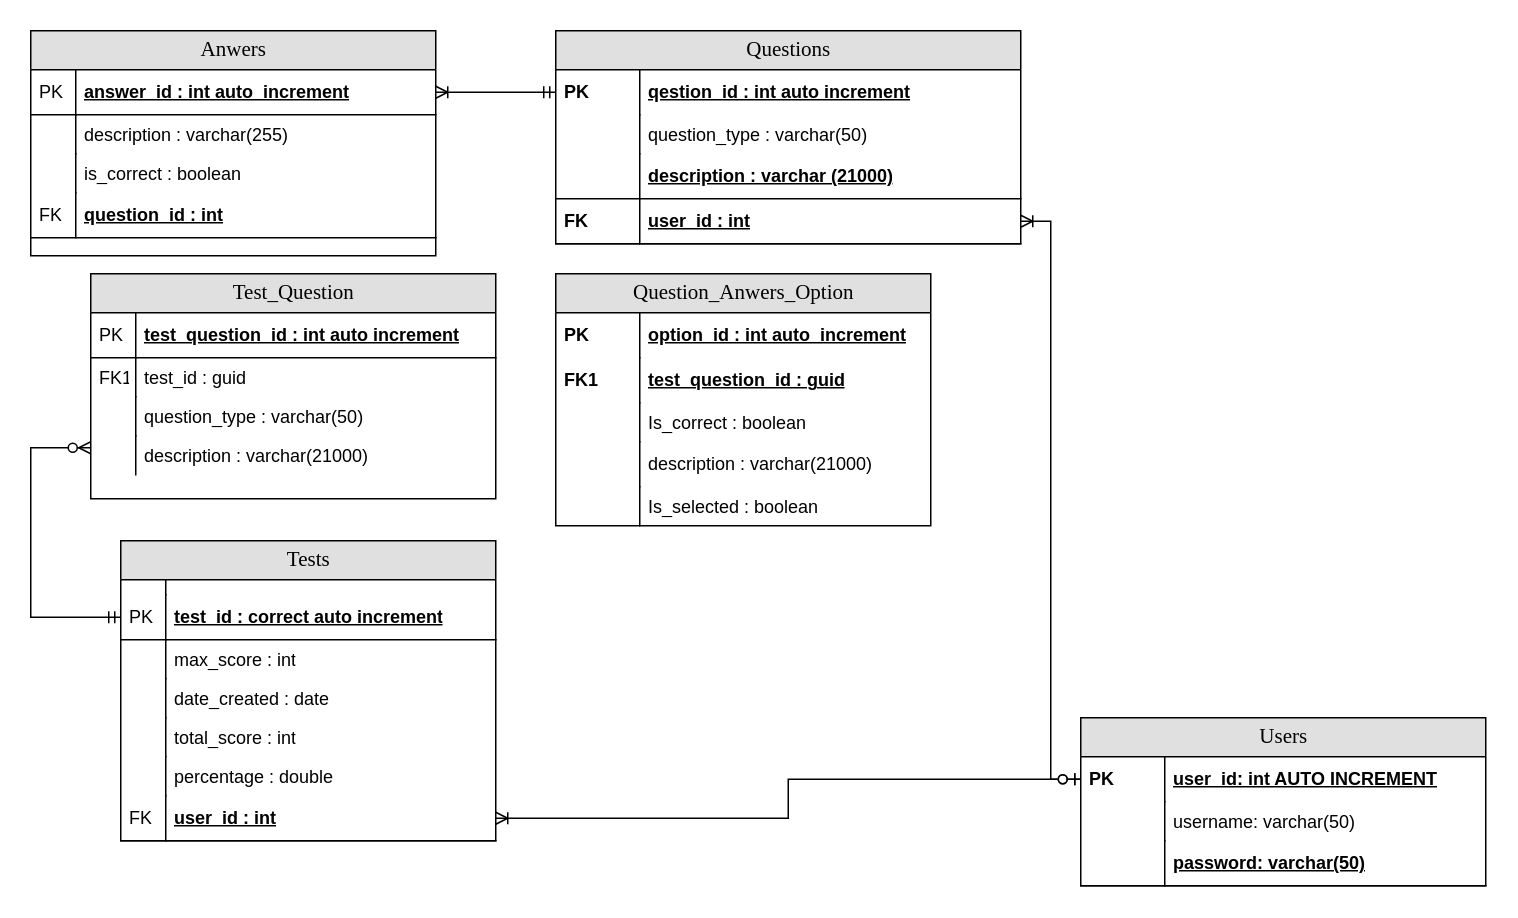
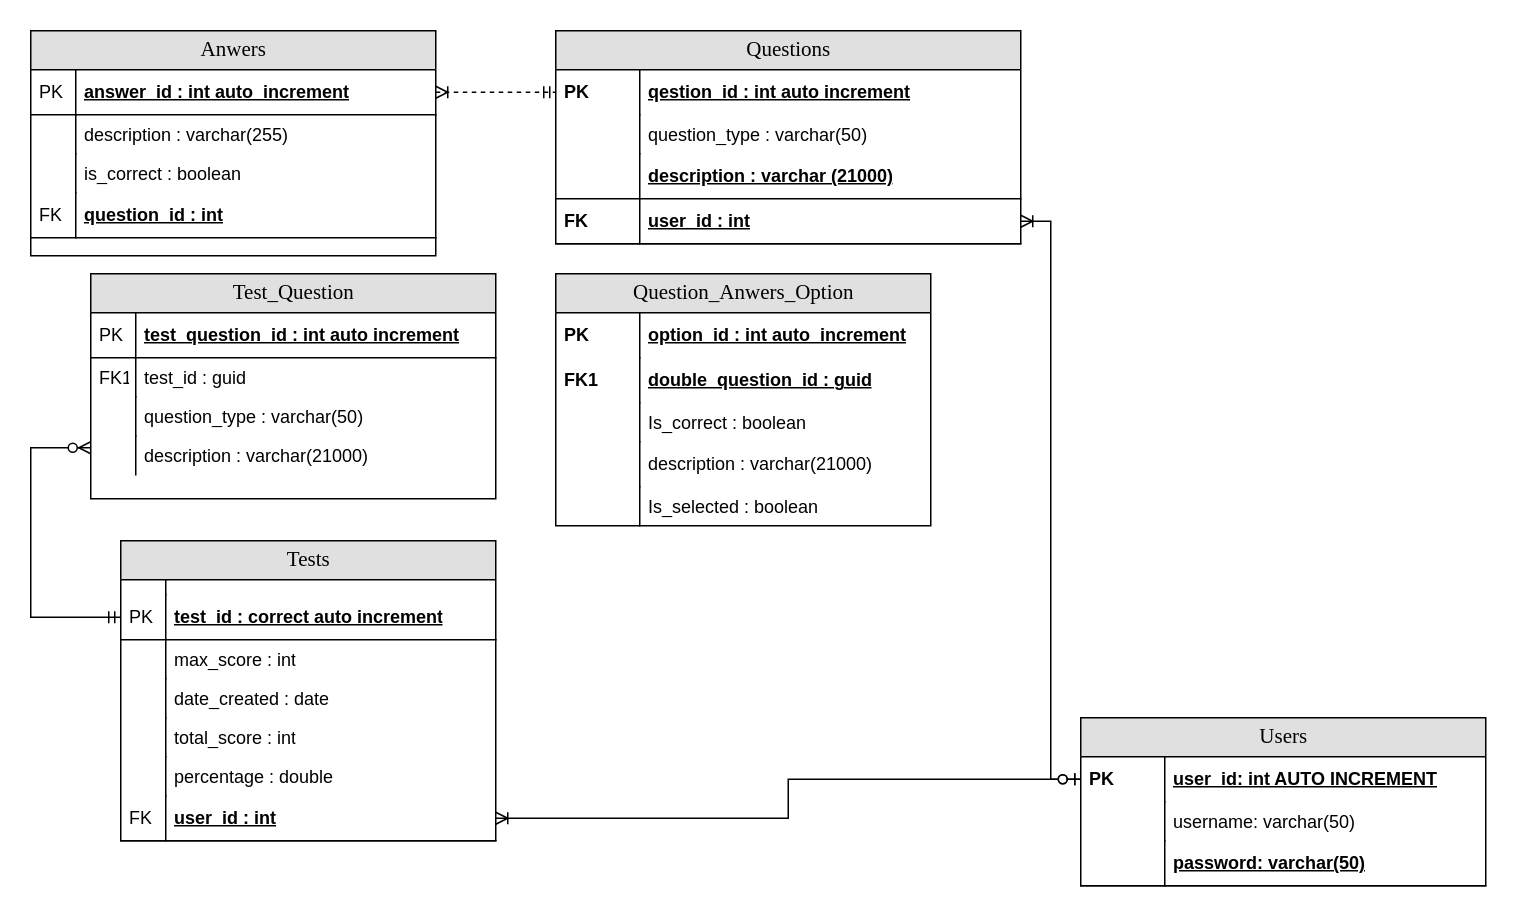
edge "answer_id : int auto_increment" -- "qestion_id : int auto increment": style solid -> dashed
node "test_question_id : guid": label "test_question_id : guid" -> "double_question_id : guid"
